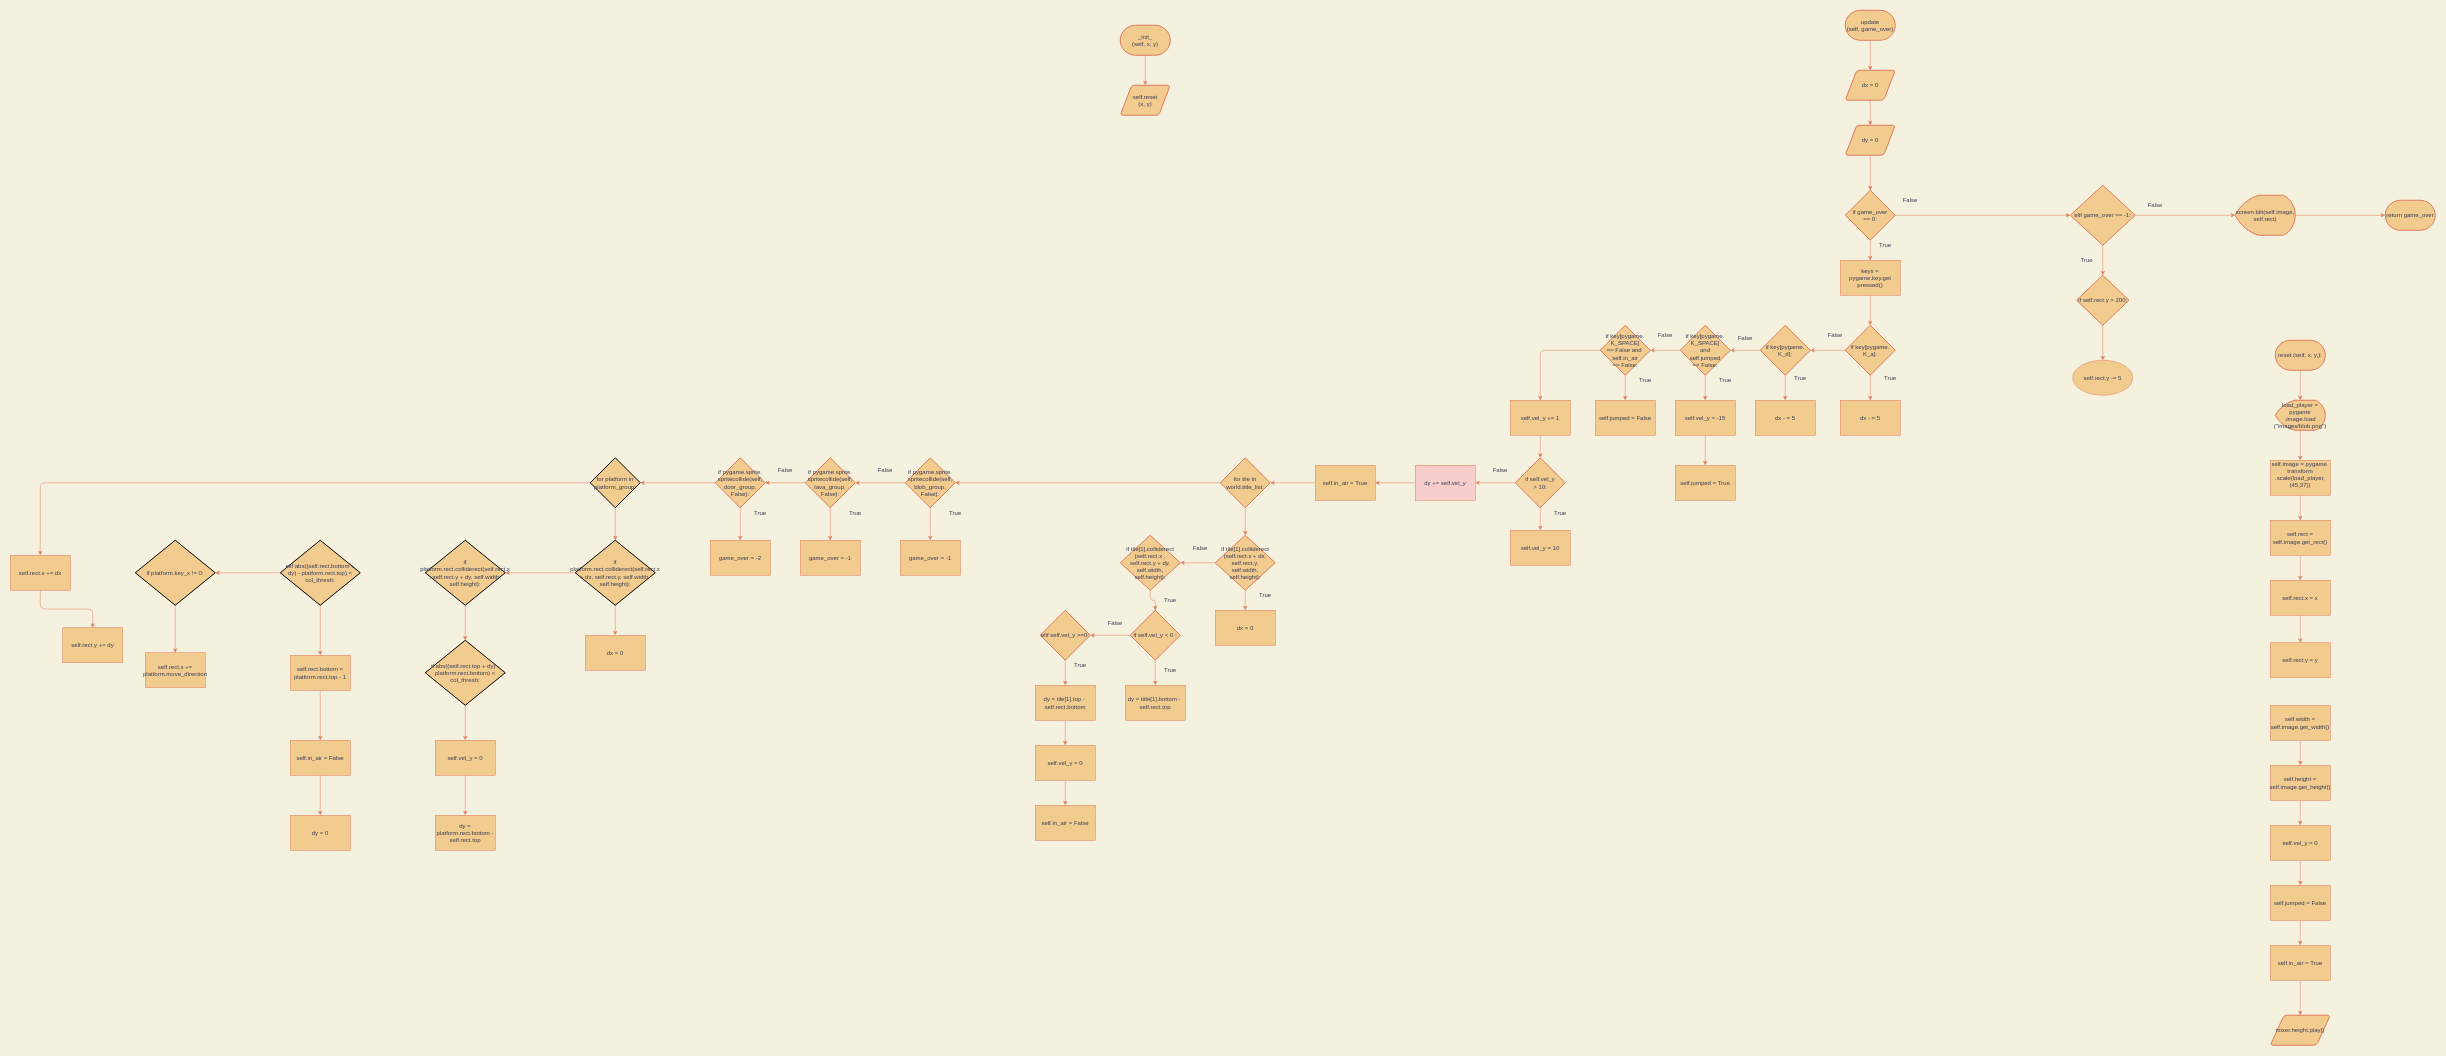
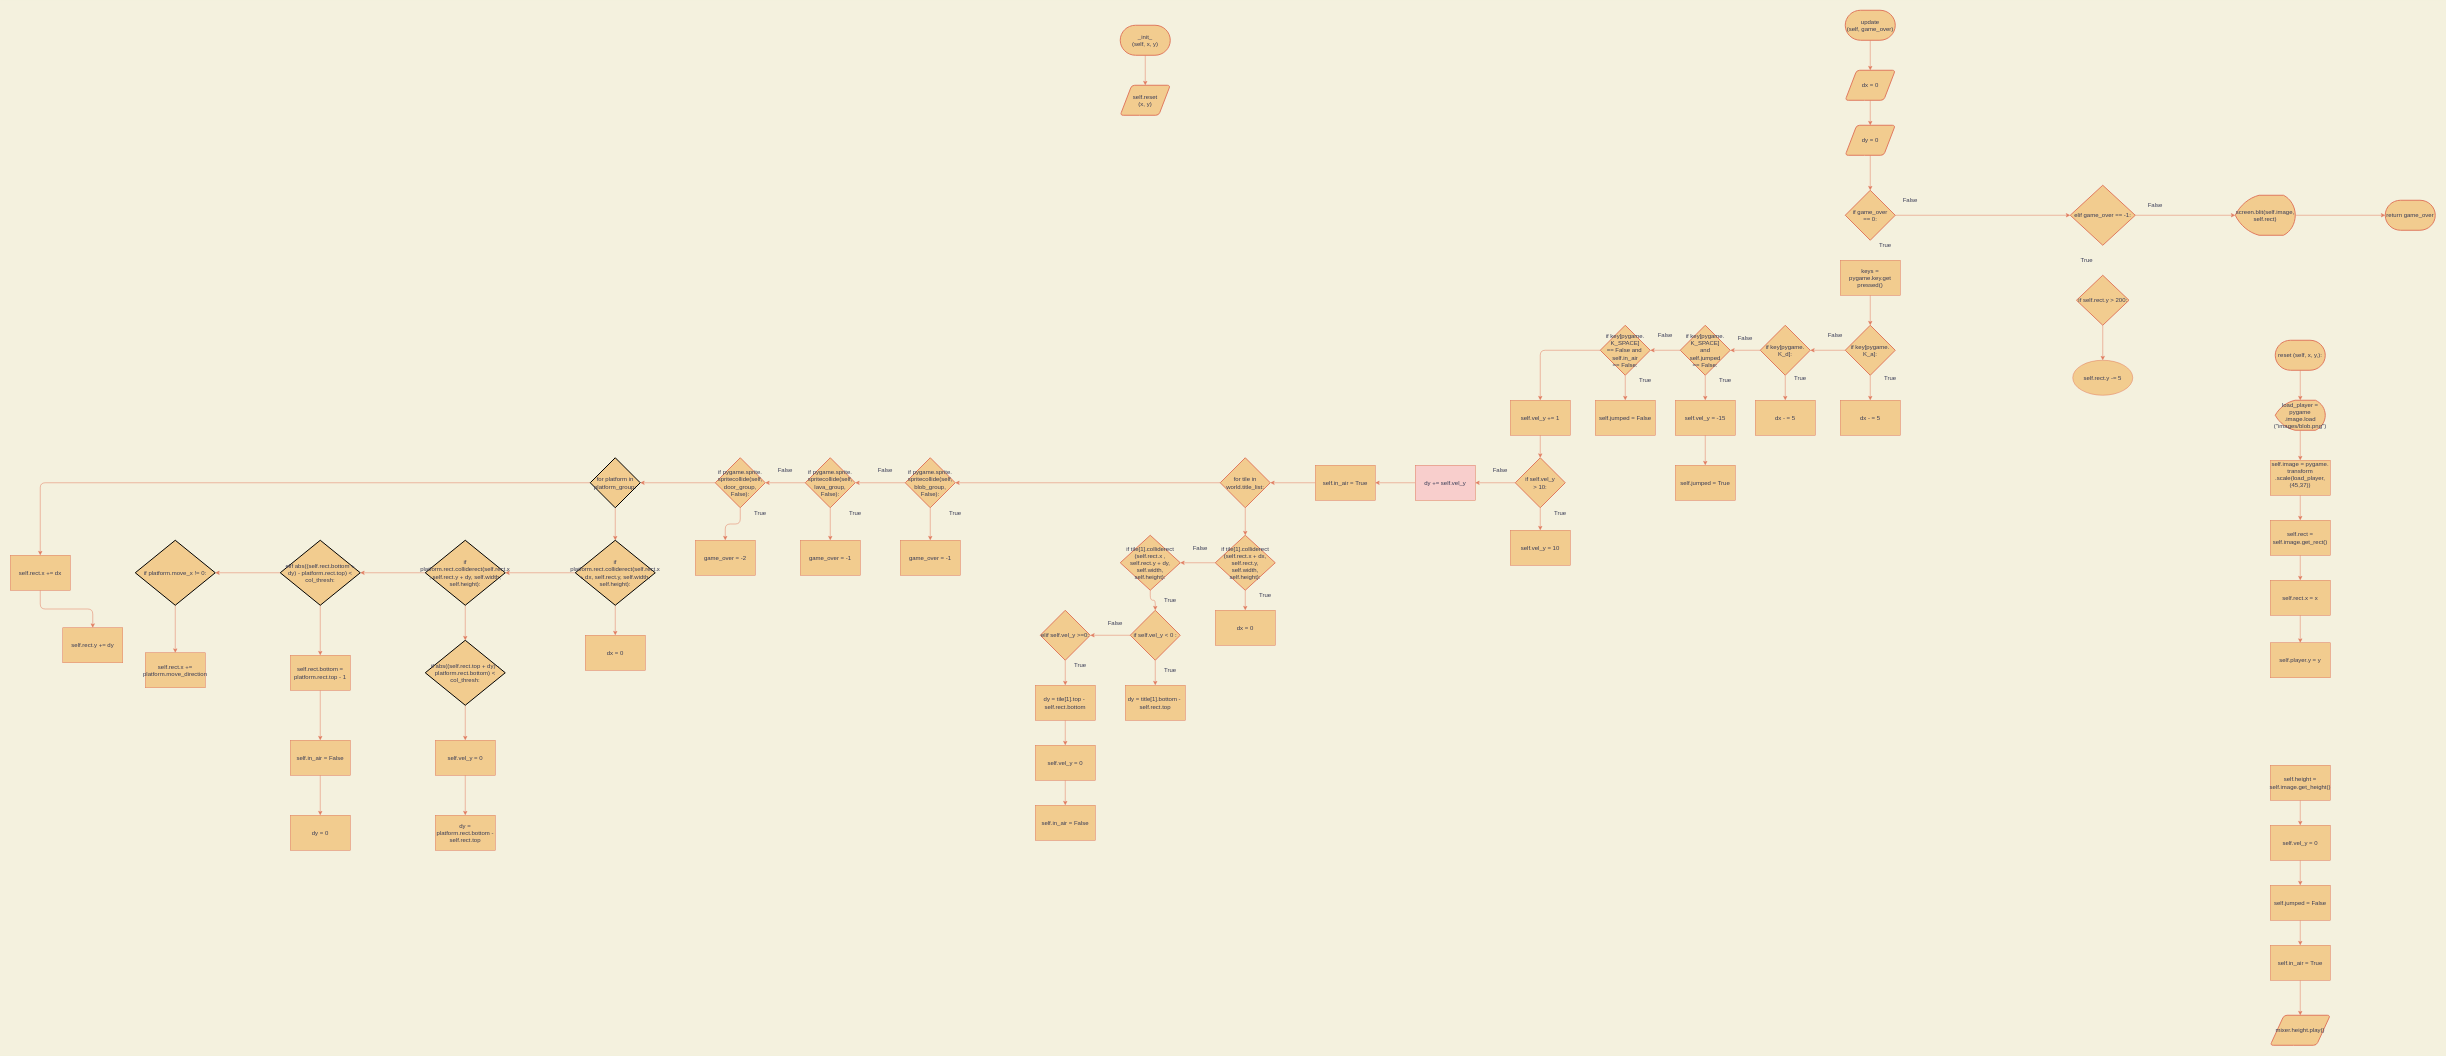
edge "if game_over == 0:" -> "keys = pygame.key.get pressed()": removed
edge "elif game_over == -1:" -> "if self.rect.y > 200:": removed
node "game_over = -2": moved (740, 558) -> (725, 558)
node "if platform.key_x != 0:": label "if platform.key_x != 0:" -> "if platform.move_x != 0:"
edge "if platform.rect.colliderect(self.rect.x , self.rect.y + dy, self.width, self.height):" -> "elif abs((self.rect.bottom + dy) - platform.rect.top) < col_thresh:": added
node "self.rect.y = y": label "self.rect.y = y" -> "self.player.y = y"
node "self.width = self.image.get_width()": removed
edge "self.width = self.image.get_width()" -> "self.height = self.image.get_height()": removed
